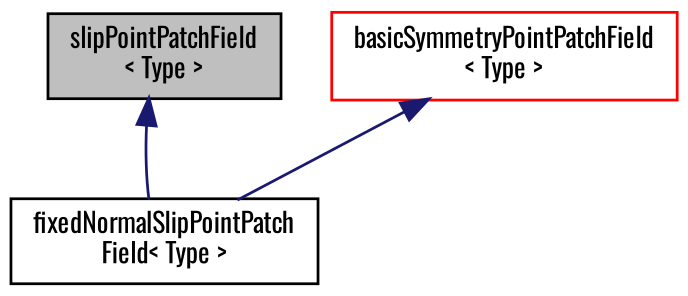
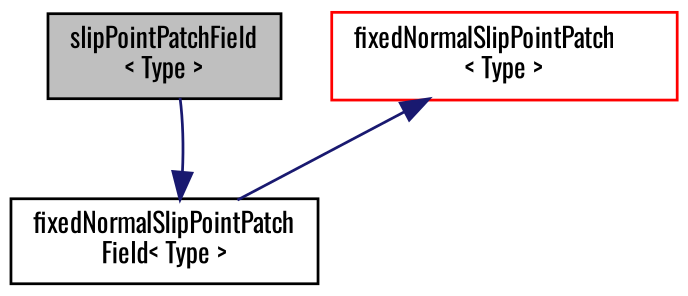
node "basicSymmetryPointPatchField < Type >": label "basicSymmetryPointPatchField < Type >" -> "fixedNormalSlipPointPatch < Type >"
edge "fixedNormalSlipPointPatch Field< Type >" -> "slipPointPatchField < Type >": reversed
